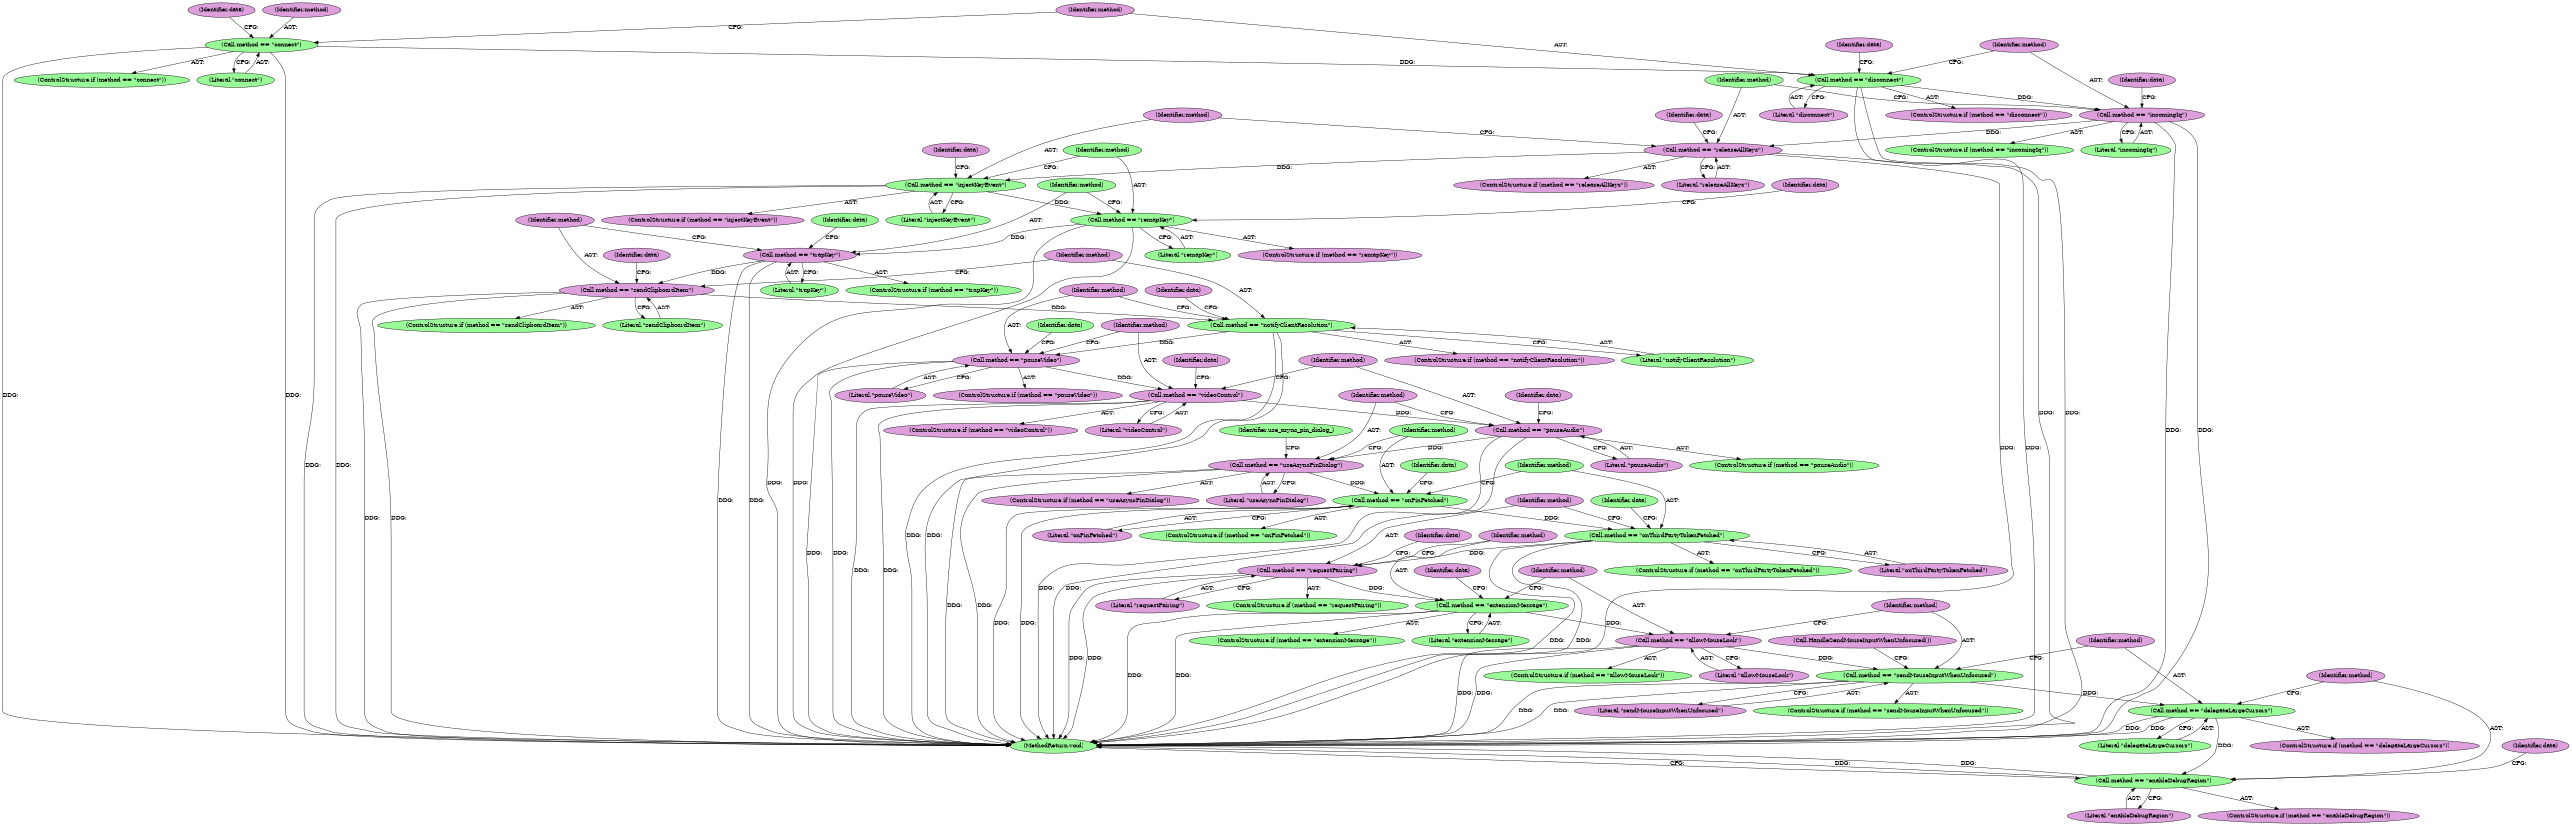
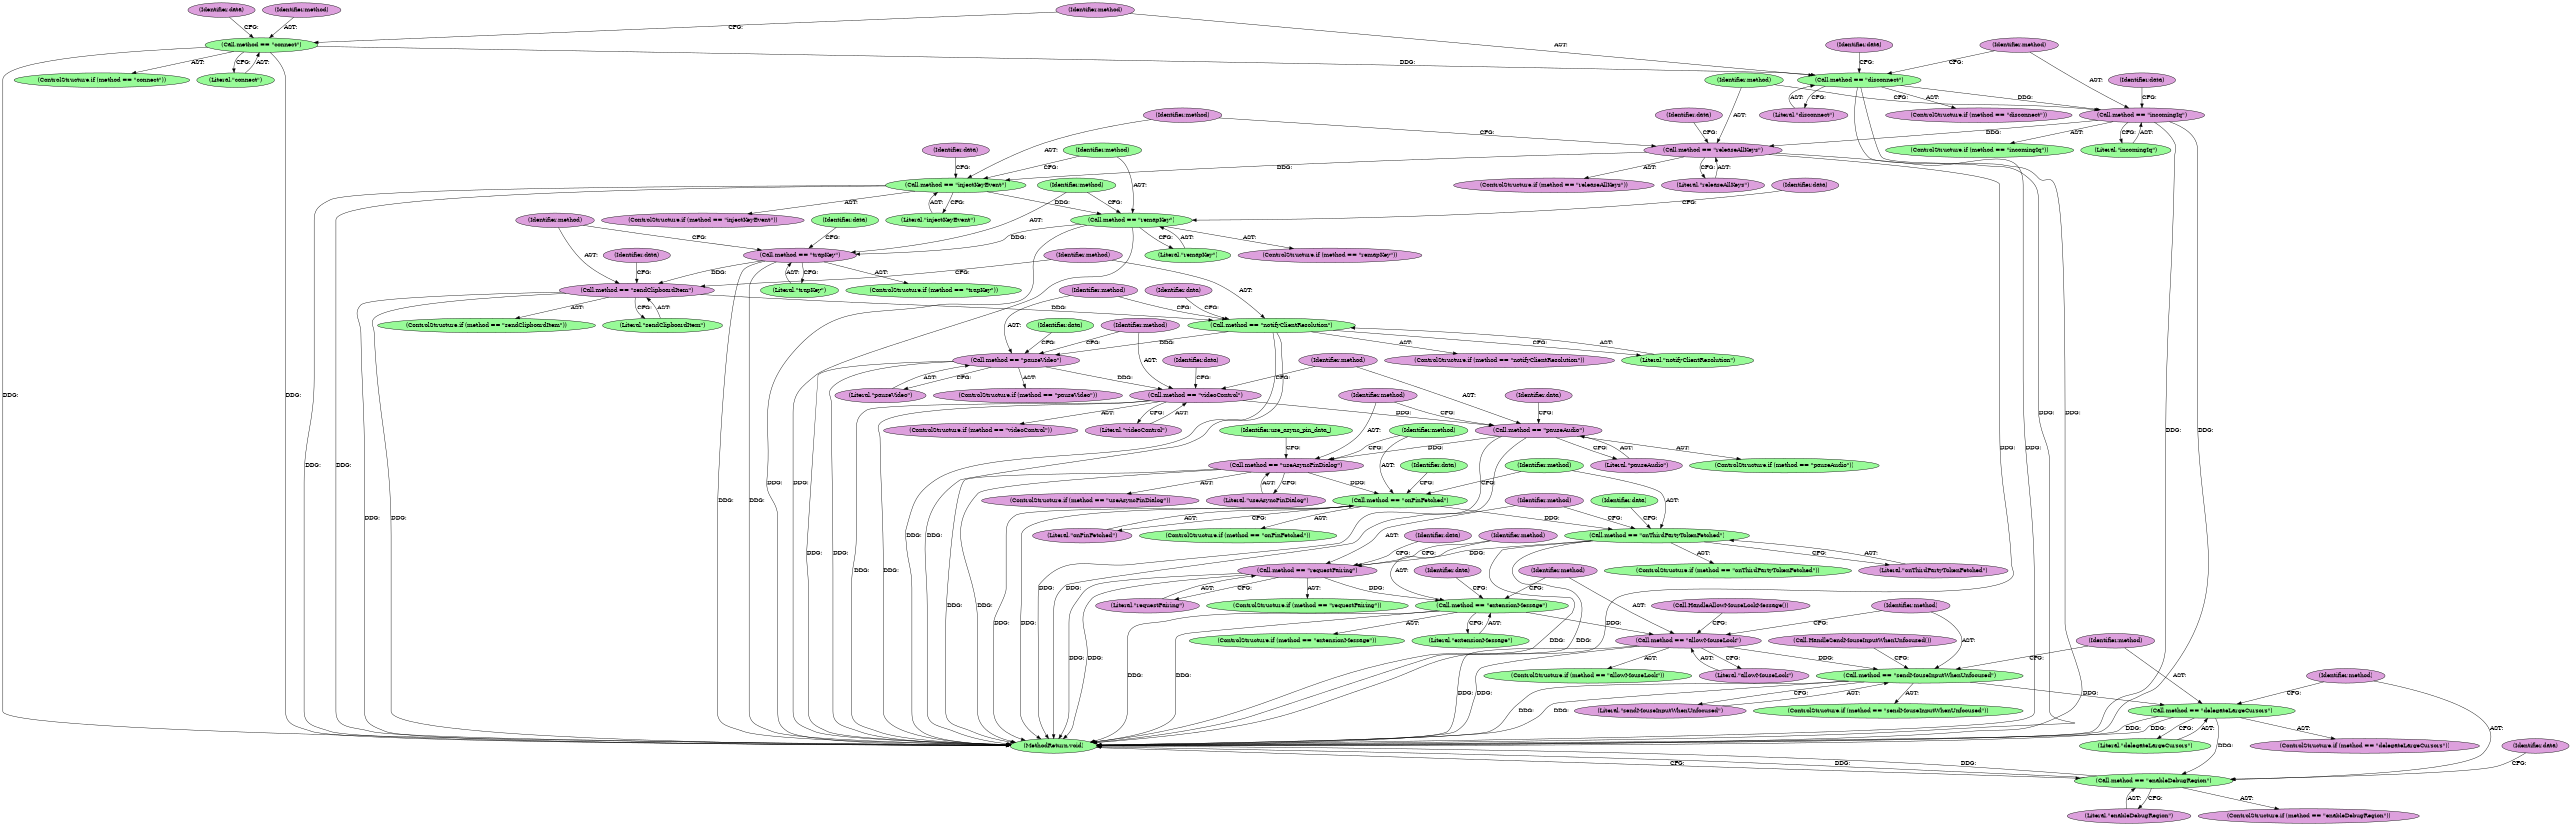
node "(Identifier,use_async_pin_dialog_)": label "(Identifier,use_async_pin_dialog_)" -> "(Identifier,use_async_pin_data_)"
node "(Call,HandleAllowMouseLockMessage())": added
